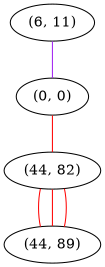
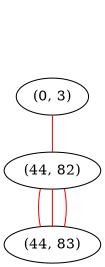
node "(6, 11)": removed
node "(0, 0)": label "(0, 0)" -> "(0, 3)"
node "(44, 89)": label "(44, 89)" -> "(44, 83)"
